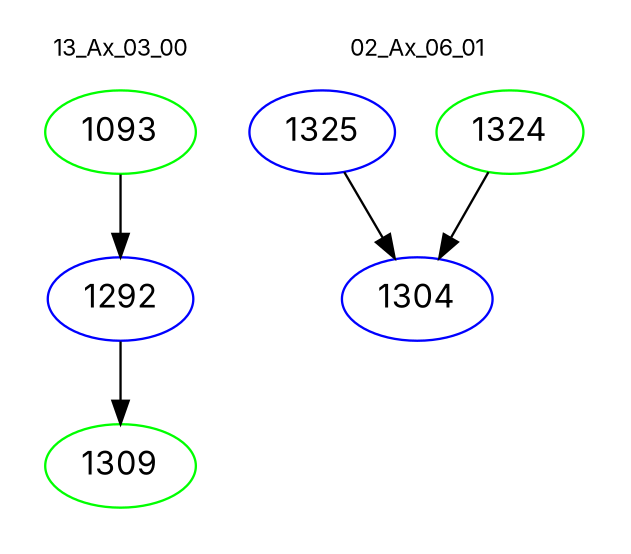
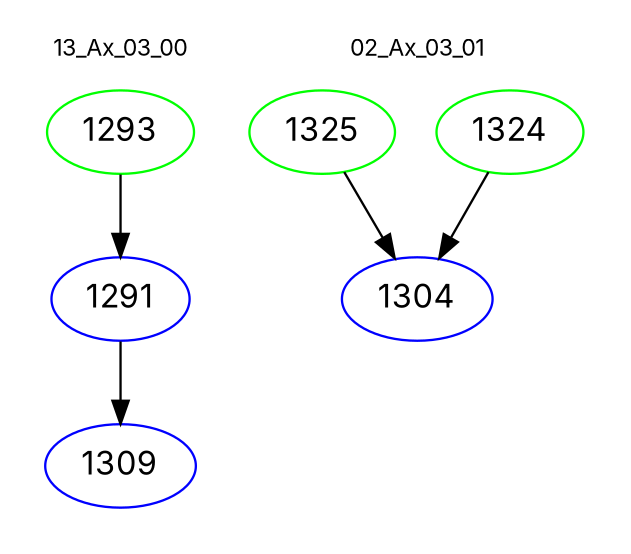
cluster "02_Ax_06_01": label "02_Ax_06_01" -> "02_Ax_03_01"
node "1093": label "1093" -> "1293"
node "1325": color blue -> green
node "1292": label "1292" -> "1291"
node "1309": color green -> blue
